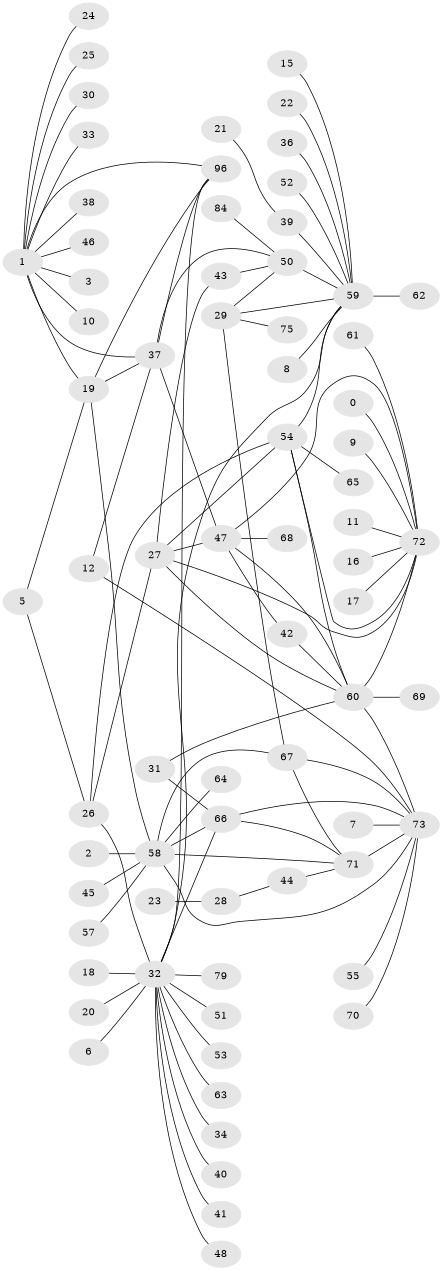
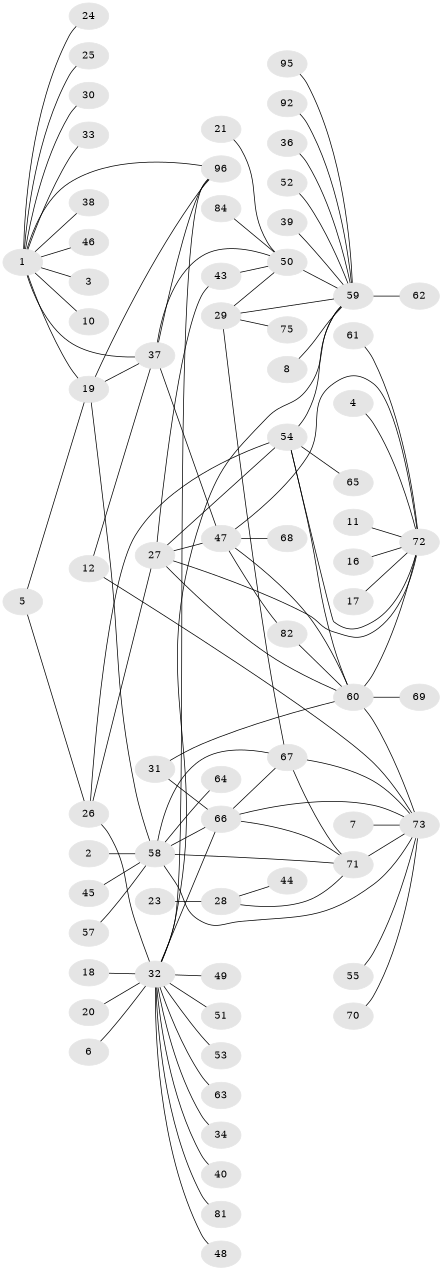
node "15": label "15" -> "95"
node "22": label "22" -> "92"
edge "21" -- "39": now "21" -- "50"
node "0": label "0" -> "4"
node "9": removed
node "42": label "42" -> "82"
edge "67" -- "66": added
edge "71" -- "44": now "71" -- "28"
node "79": label "79" -> "49"
node "41": label "41" -> "81"
